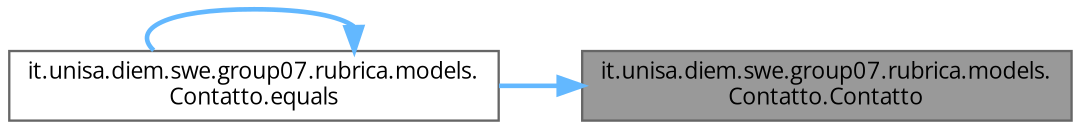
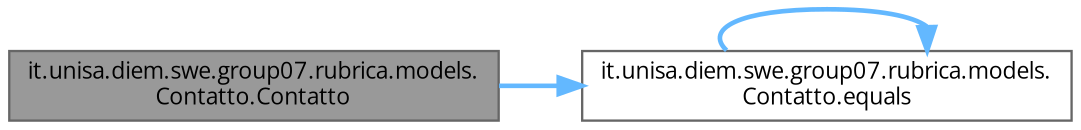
edge "it.unisa.diem.swe.group07.rubrica.models. Contatto.equals" -> "it.unisa.diem.swe.group07.rubrica.models. Contatto.Contatto": reversed
